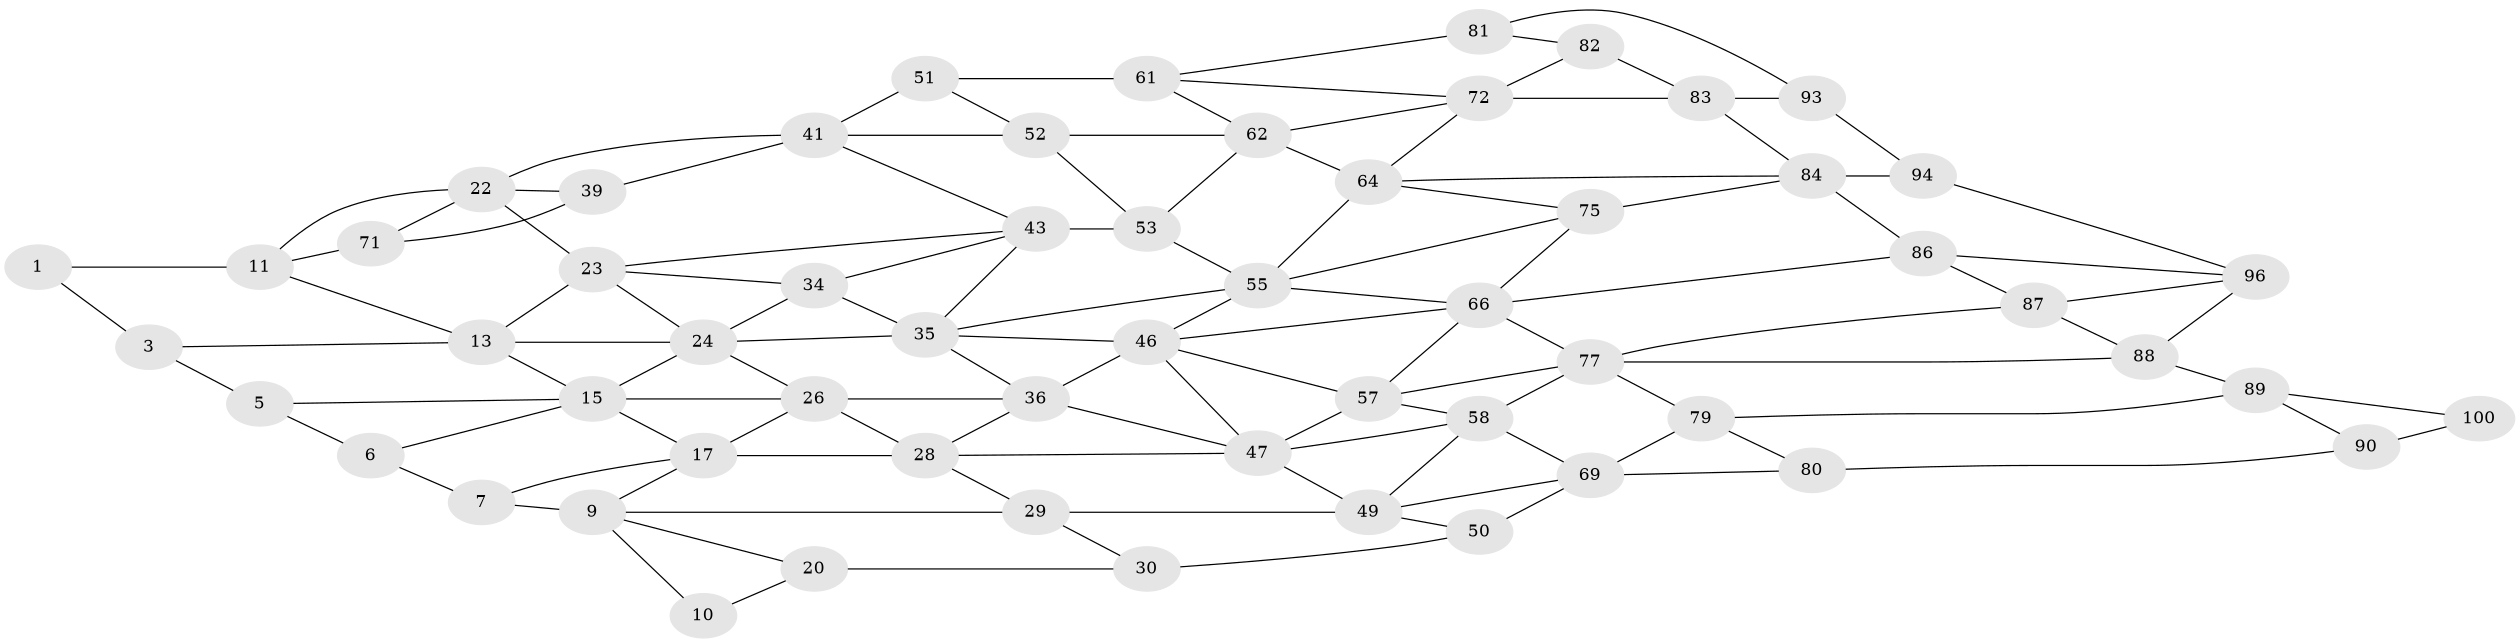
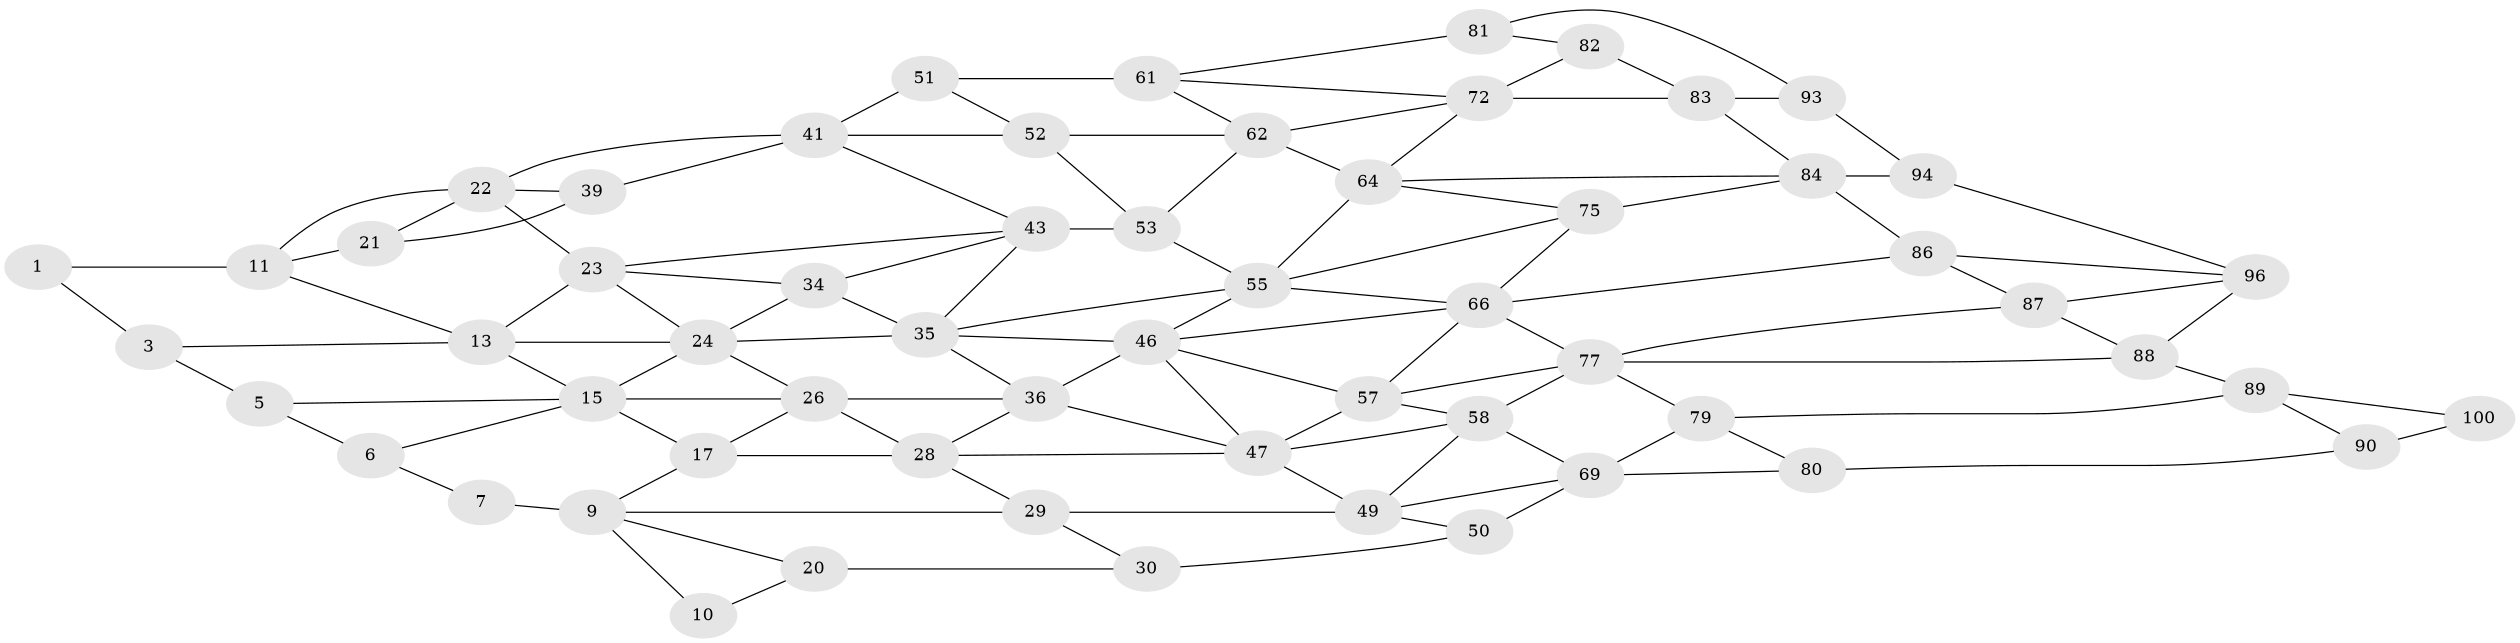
node "71": label "71" -> "21"
edge "17" -- "7": removed
